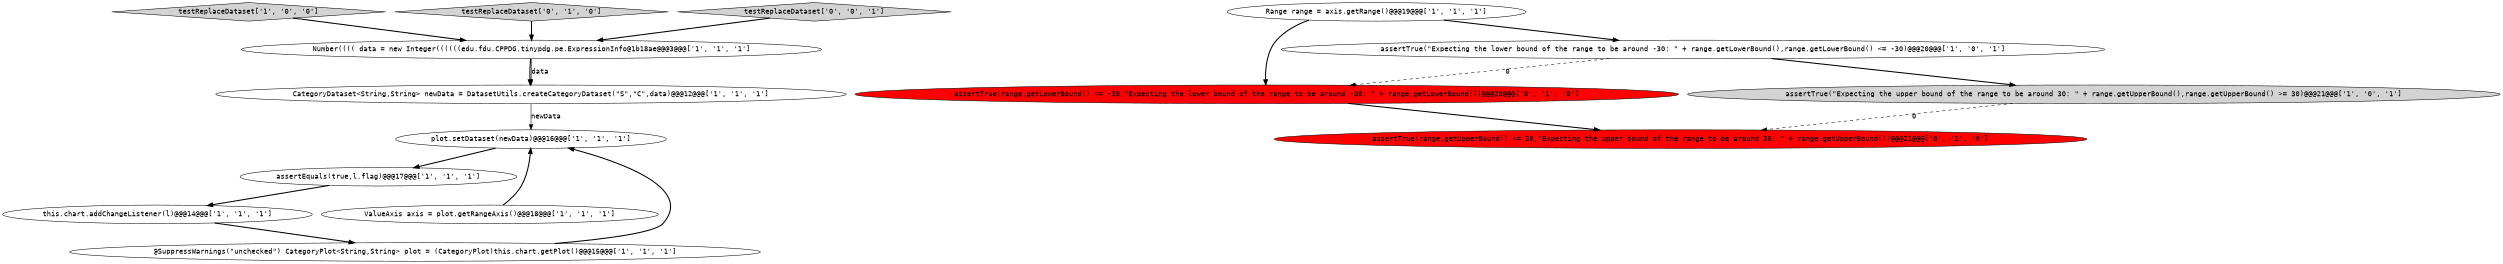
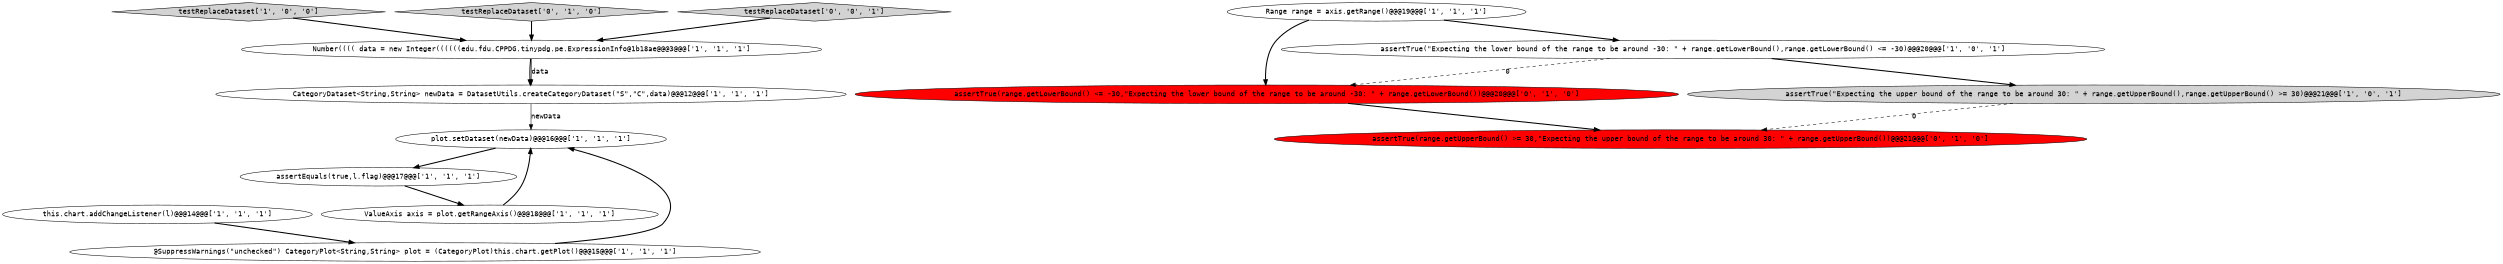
edge "assertEquals(true,l.flag)@@@17@@@['1', '1', '1']" -> "this.chart.addChangeListener(l)@@@14@@@['1', '1', '1']": now "assertEquals(true,l.flag)@@@17@@@['1', '1', '1']" -> "ValueAxis axis = plot.getRangeAxis()@@@18@@@['1', '1', '1']"
